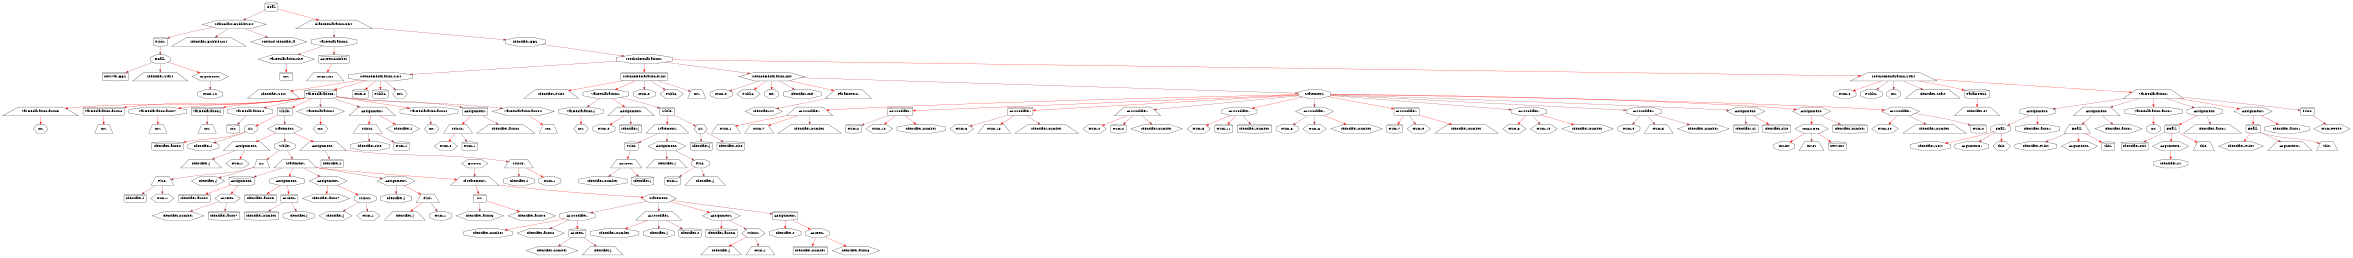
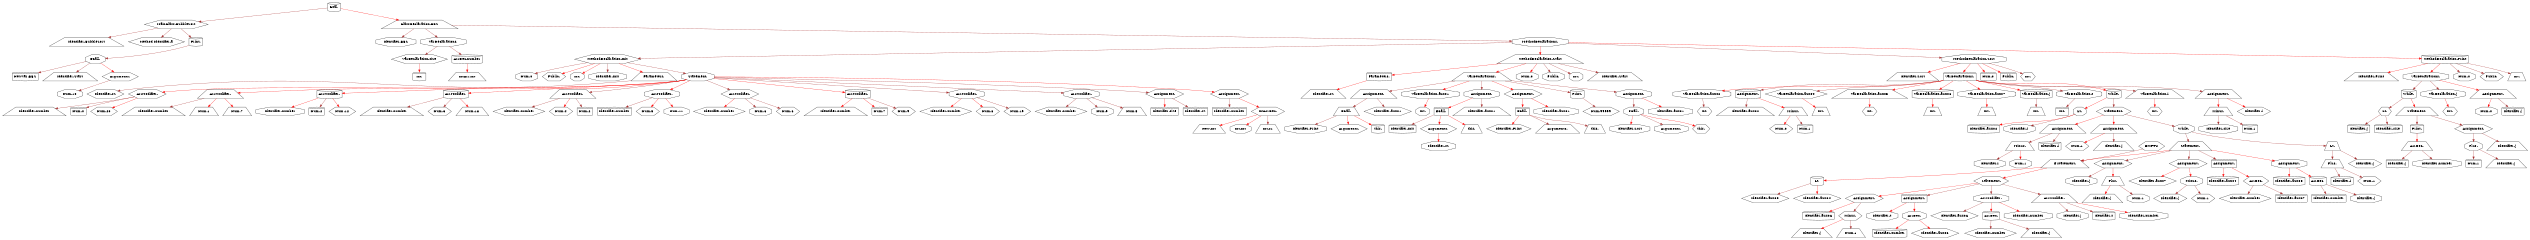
edge "Identifier:BBS" -> "MethodDeclarations:": now "ClassDeclaration:BBS" -> "MethodDeclarations:"
node "VarDeclaration:i": shape hexagon -> trapezium
node "Num:11": shape cylinder -> octagon
node "New:Int": shape cylinder -> trapezium
